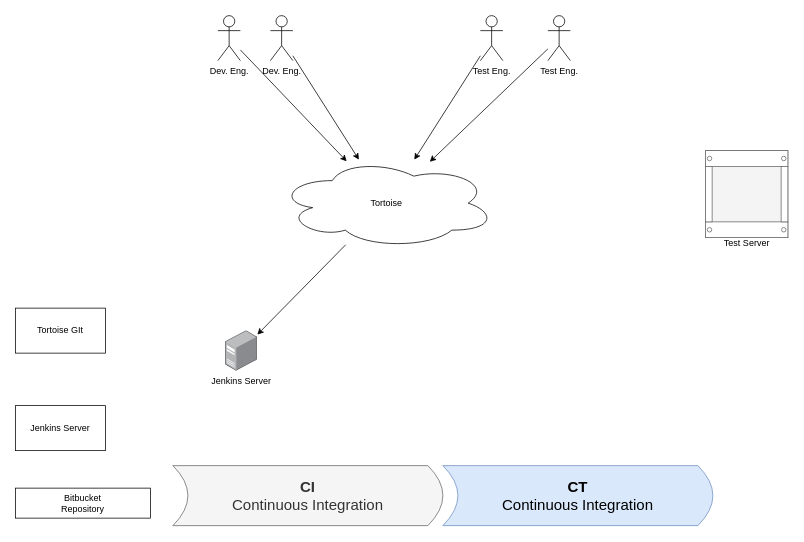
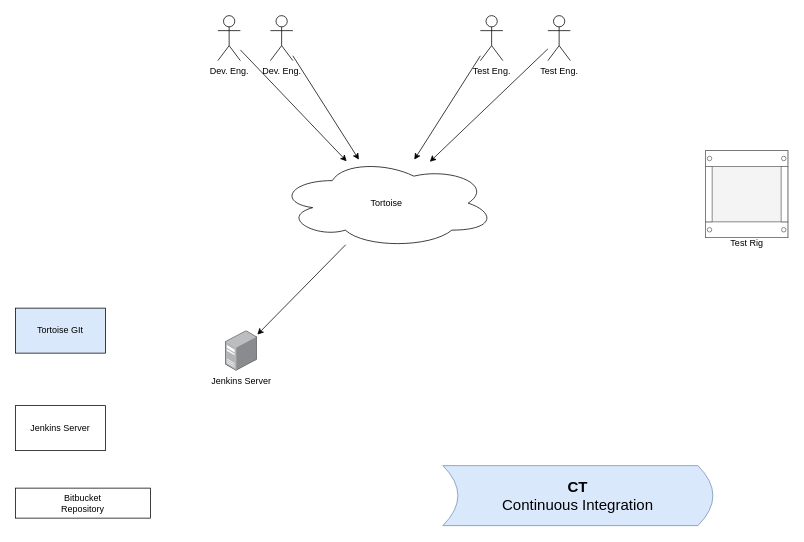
node "Test Server": label "Test Server" -> "Test Rig"
node "Tortoise GIt": fillcolor #ffffff -> #dae8fc
node "CI Continuous Integration": removed
